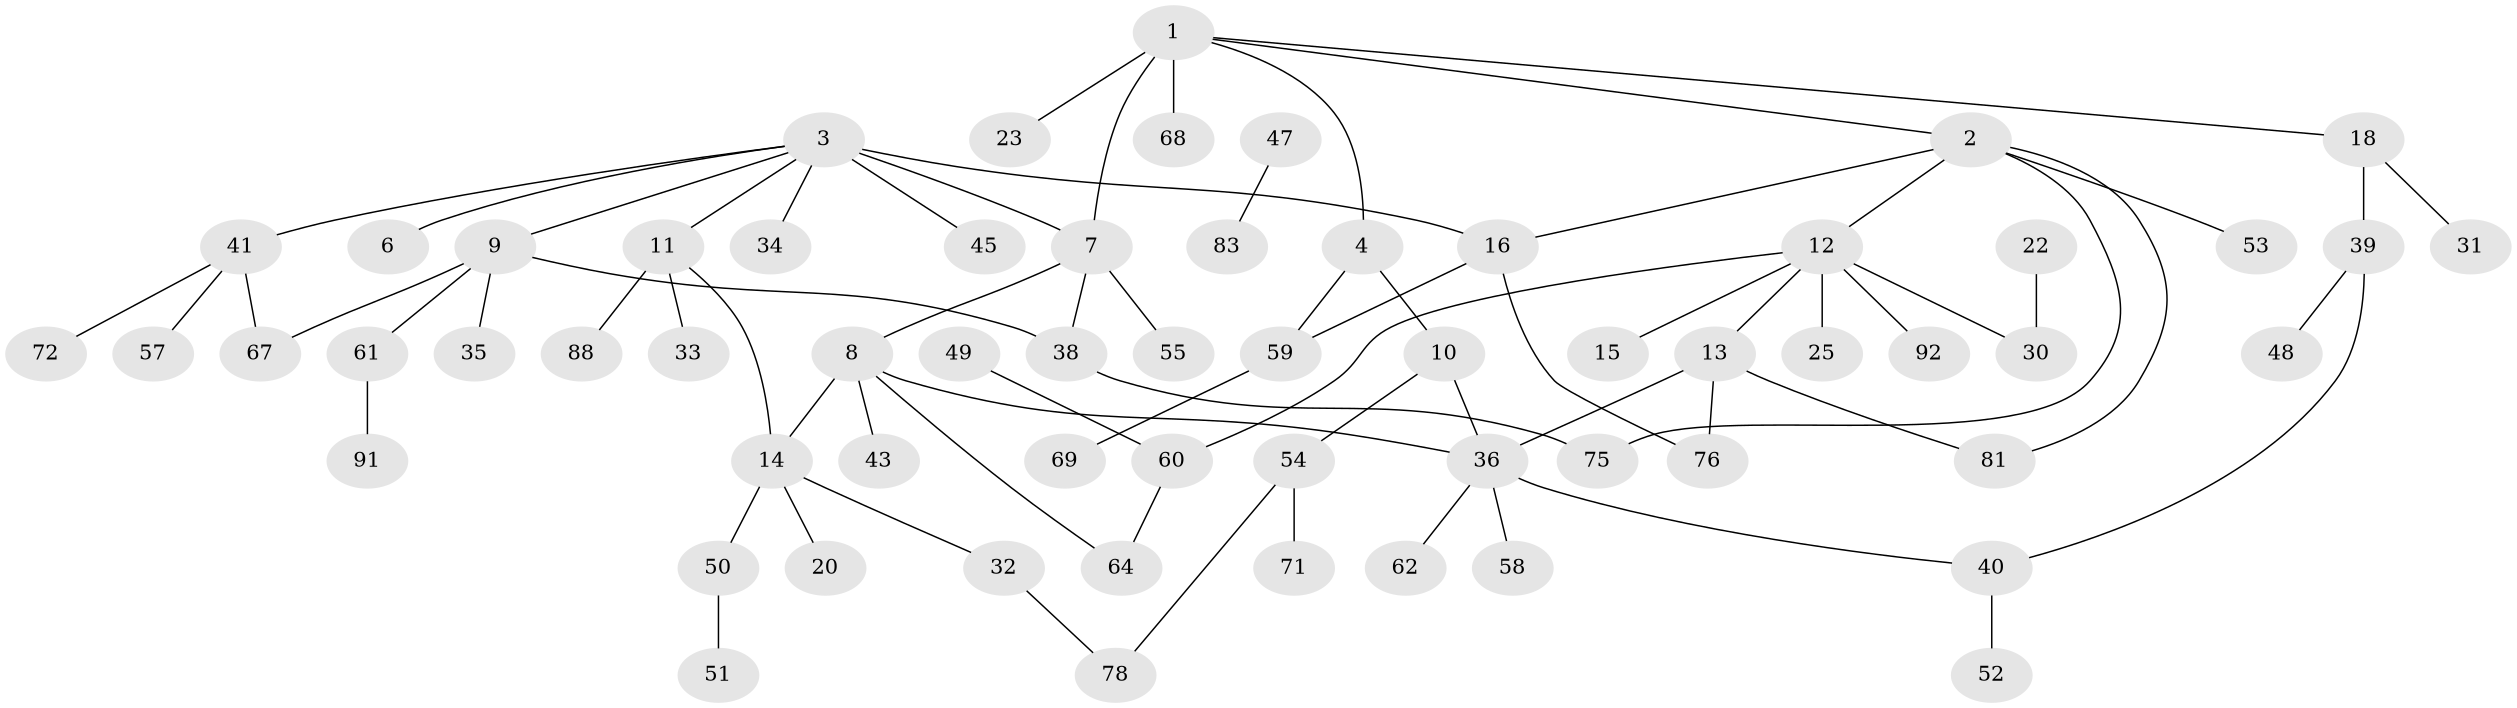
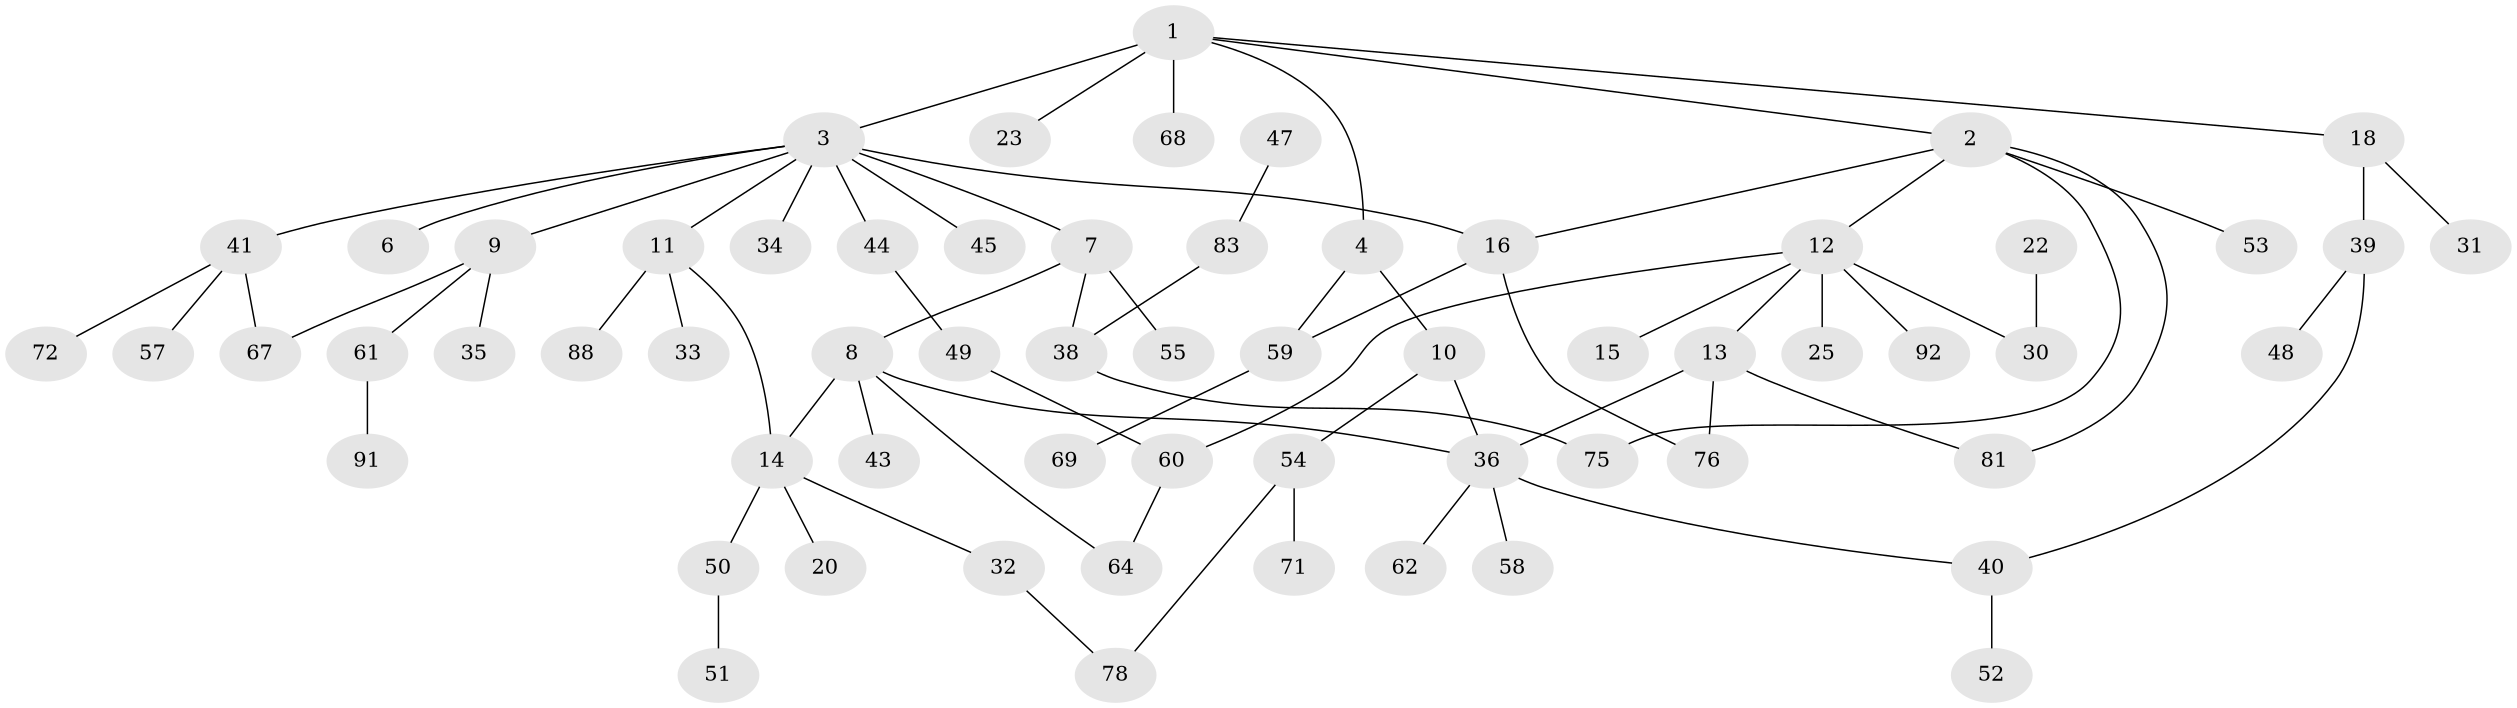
edge "1" -- "7": now "1" -- "3"
node "44": added
edge "9" -- "38": now "83" -- "38"
